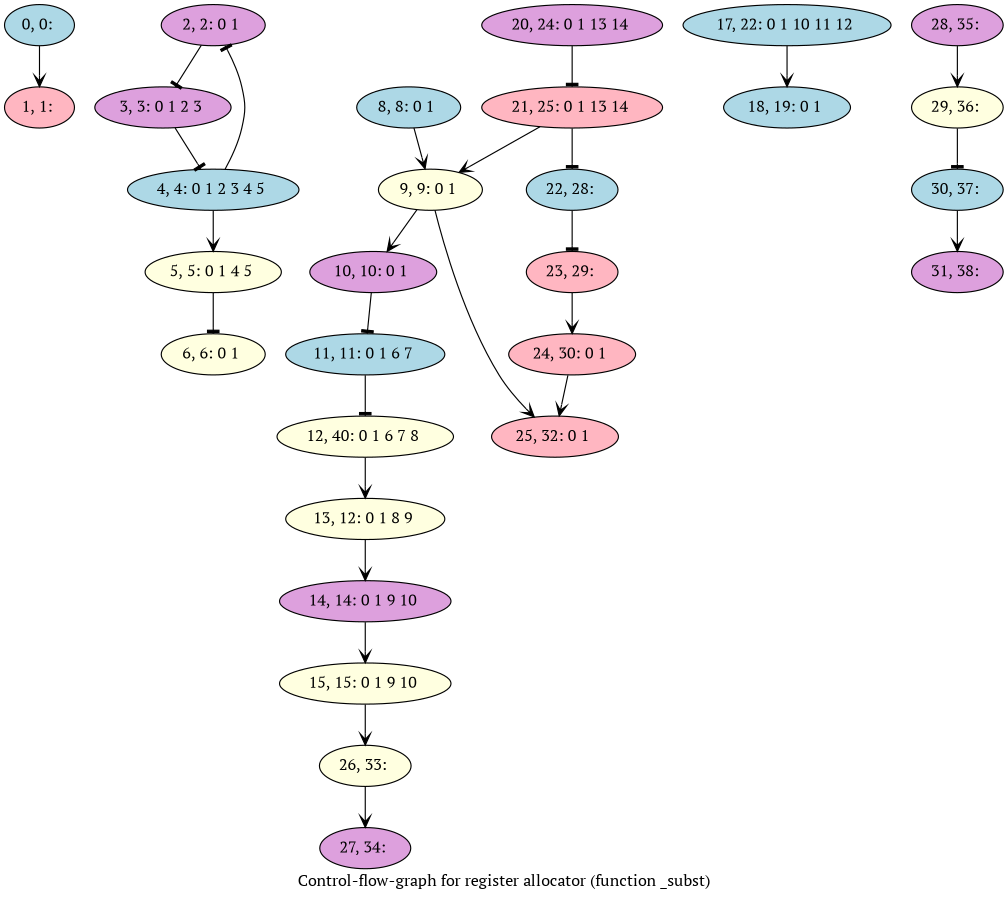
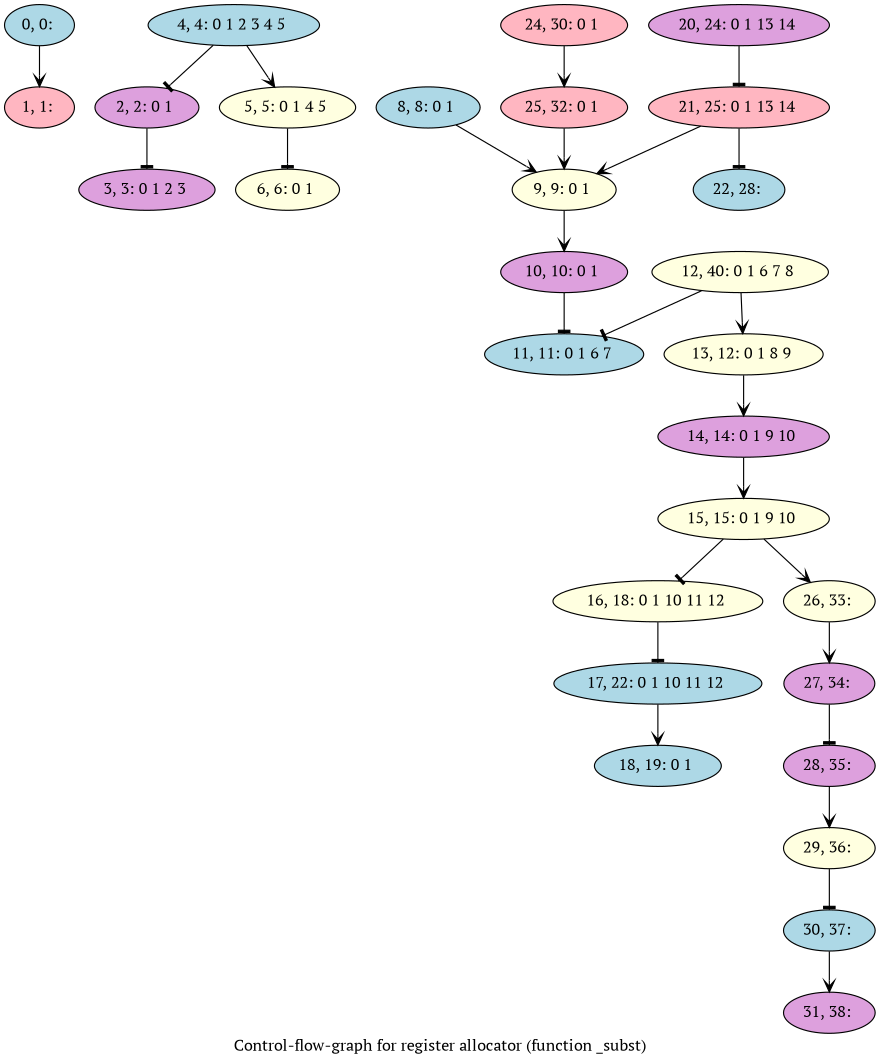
edge "3, 3: 0 1 2 3" -> "4, 4: 0 1 2 3 4 5": removed
node "23, 29:": removed
edge "9, 9: 0 1" -> "25, 32: 0 1": reversed
edge "11, 11: 0 1 6 7" -> "12, 40: 0 1 6 7 8": reversed
node "16, 18: 0 1 10 11 12": added
edge "27, 34:" -> "28, 35:": added
